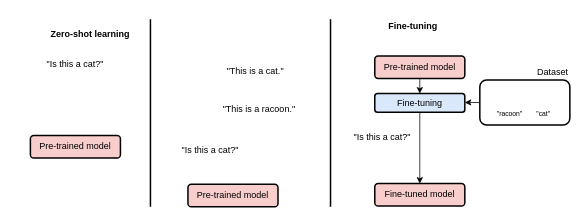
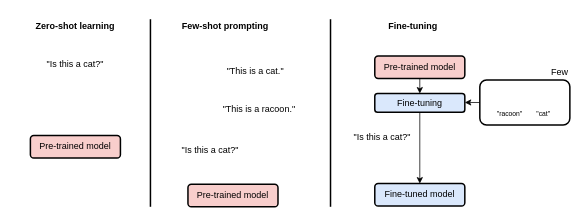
node "Few-shot prompting": added
node "Zero-shot learning": moved (90, 34) -> (75, 27)
node "Dataset": label "Dataset" -> "Few"
node "Fine-tuned model": fillcolor #f8cecc -> #dae8fc
